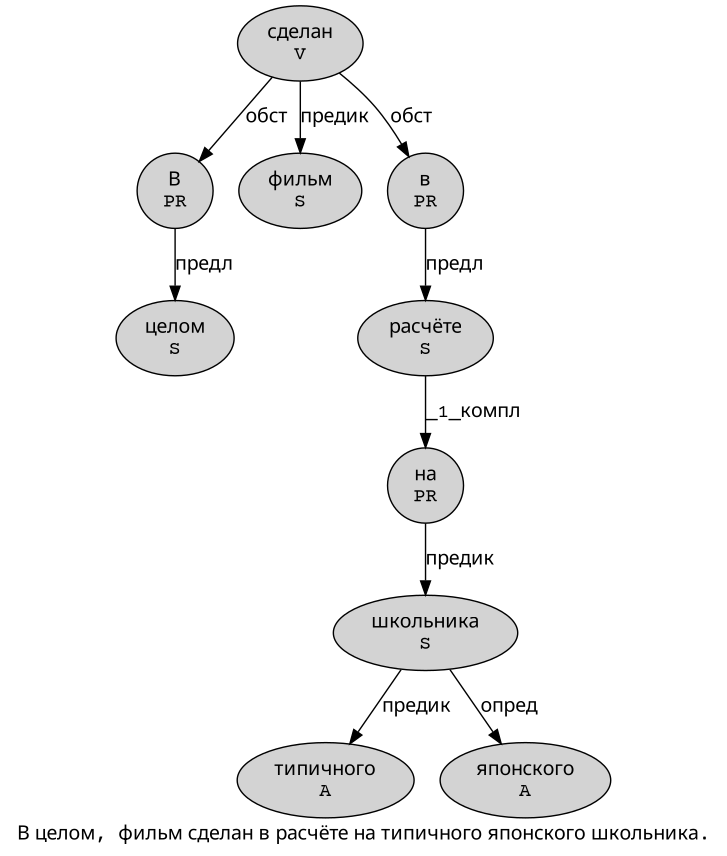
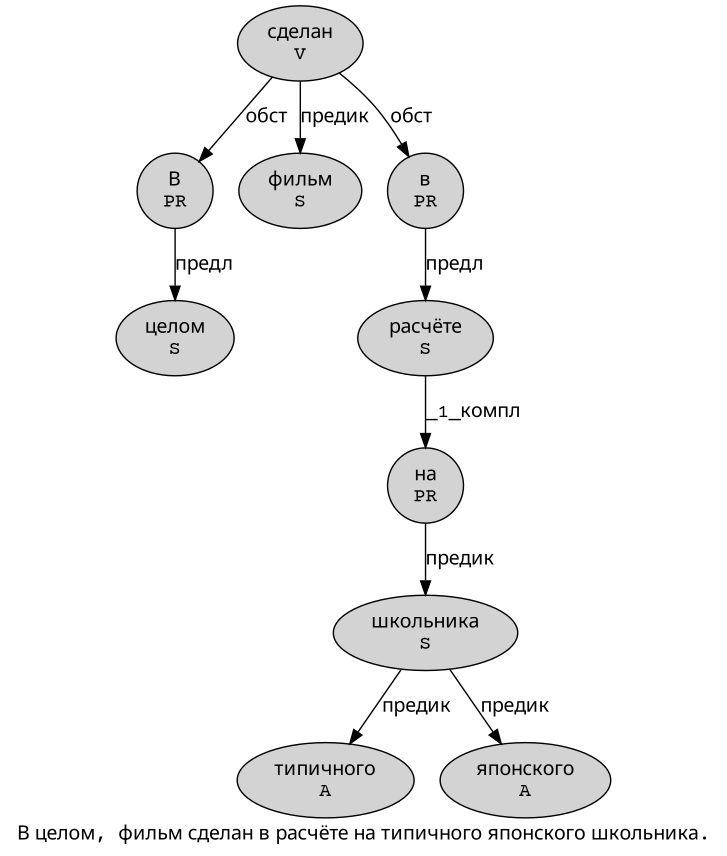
edge "школьника S" -> "японского A": label "опред" -> "предик"
